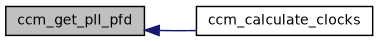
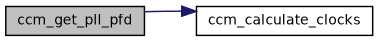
edge "ccm_calculate_clocks" -> "ccm_get_pll_pfd": reversed
